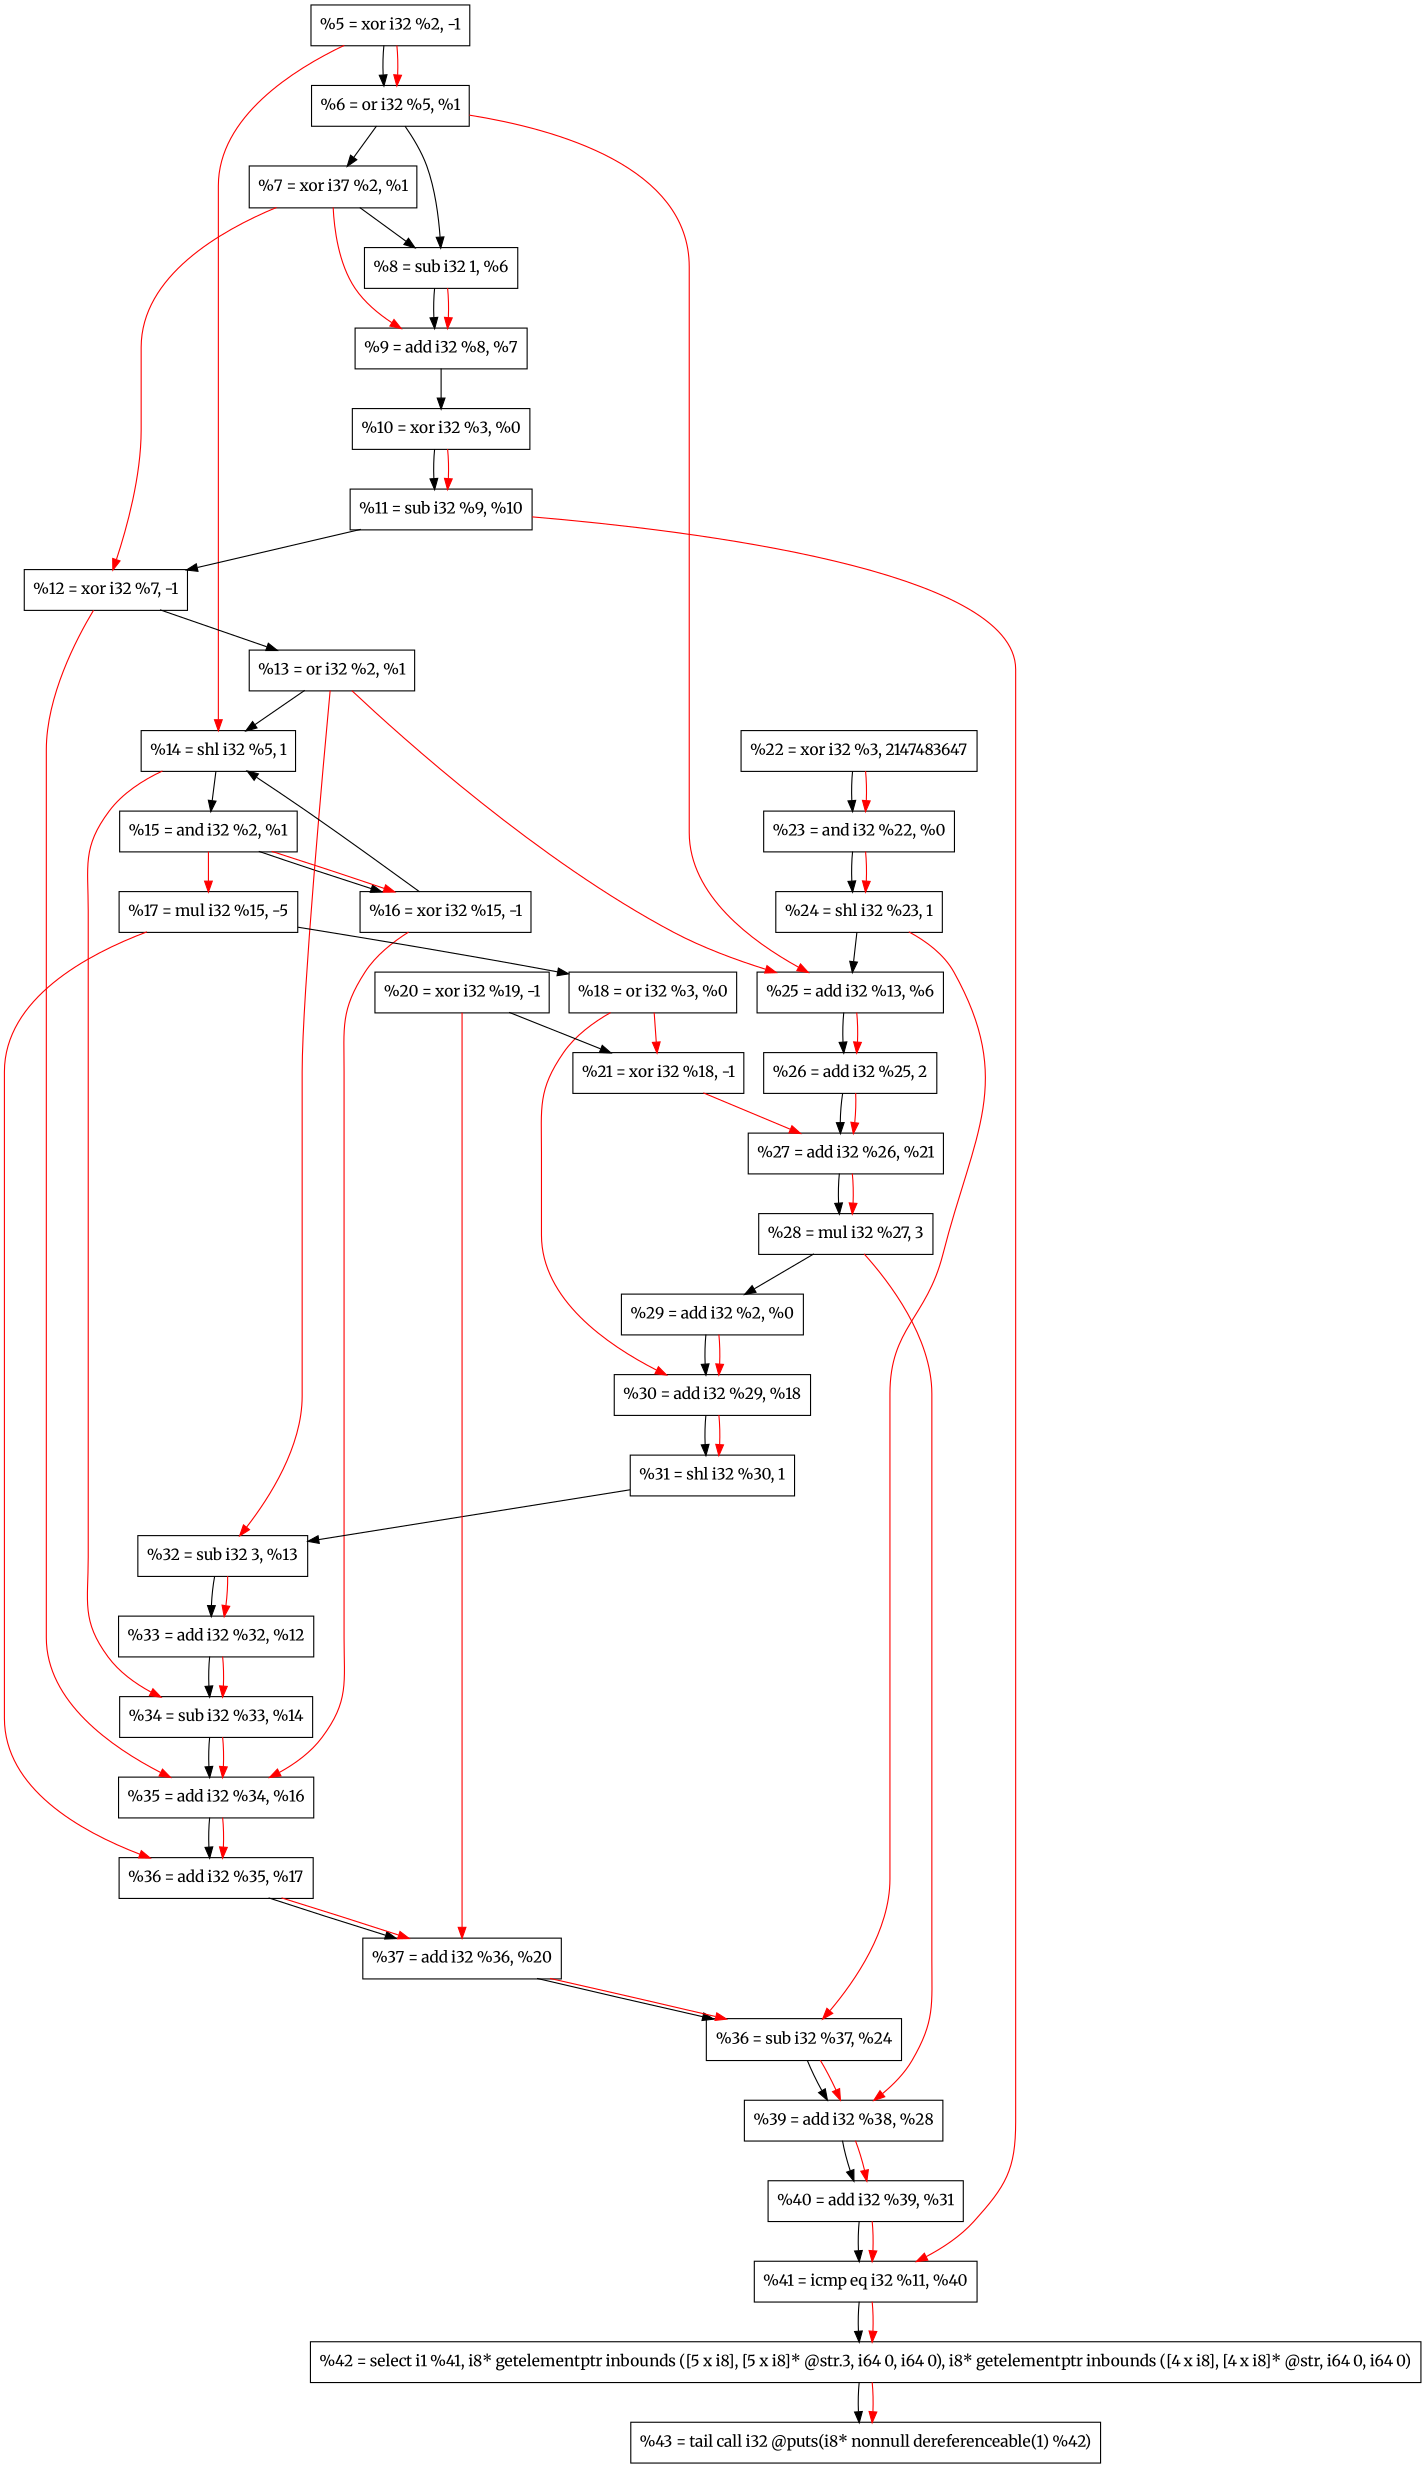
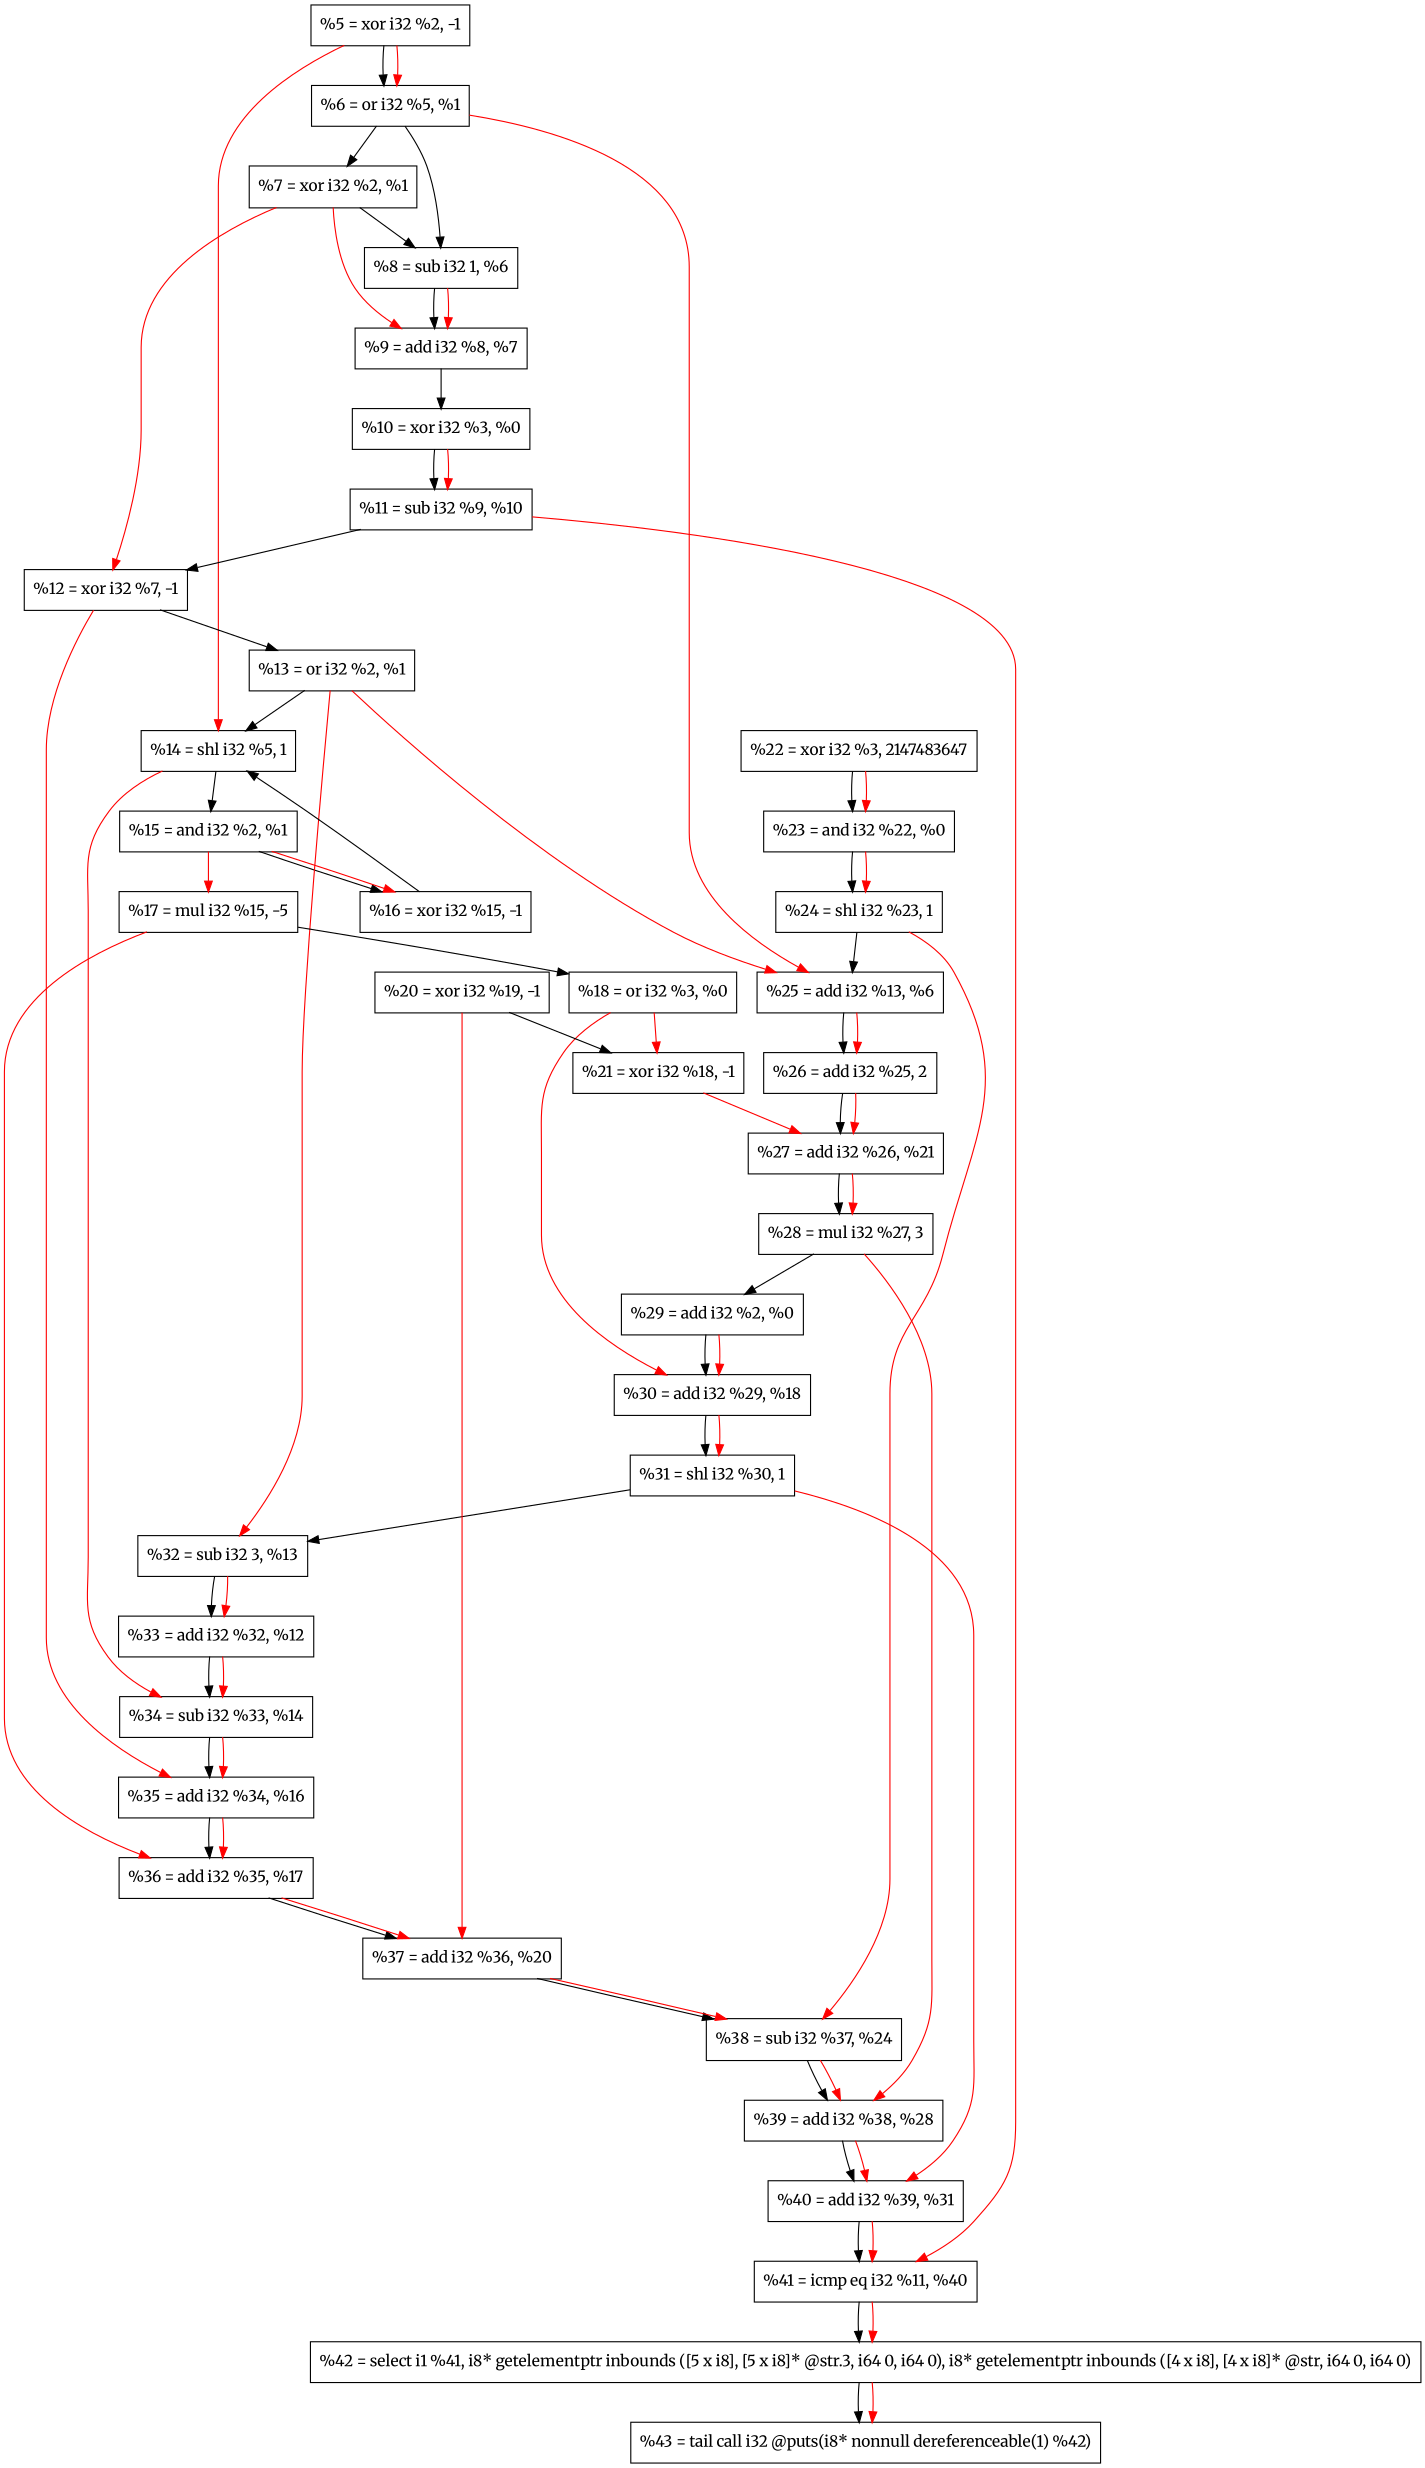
node "%7 = xor i37 %2, %1": label "%7 = xor i37 %2, %1" -> "%7 = xor i32 %2, %1"
edge "%16 = xor i32 %15, -1" -> "%35 = add i32 %34, %16": removed
edge "%31 = shl i32 %30, 1" -> "%40 = add i32 %39, %31": added
node "%36 = sub i32 %37, %24": label "%36 = sub i32 %37, %24" -> "%38 = sub i32 %37, %24"
